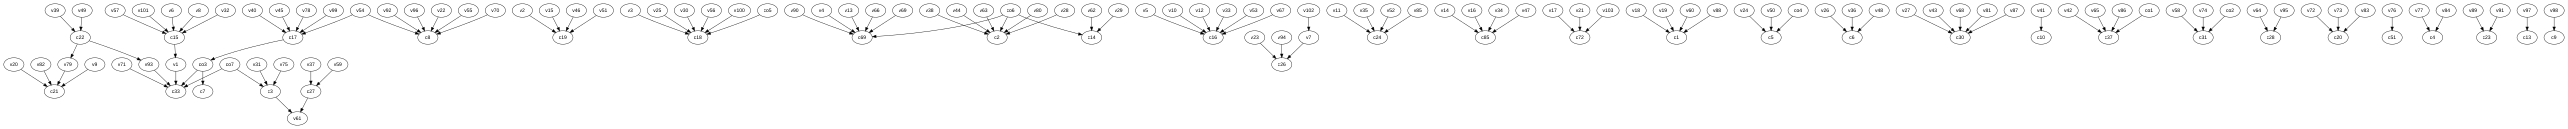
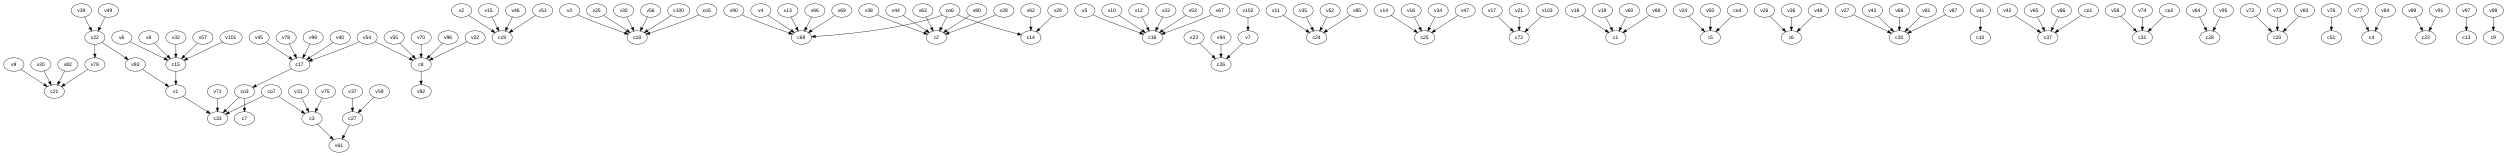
edge "v92" -> "c8": reversed
node "c85": label "c85" -> "c25"
edge "v93" -> "c33": now "v93" -> "v1"
